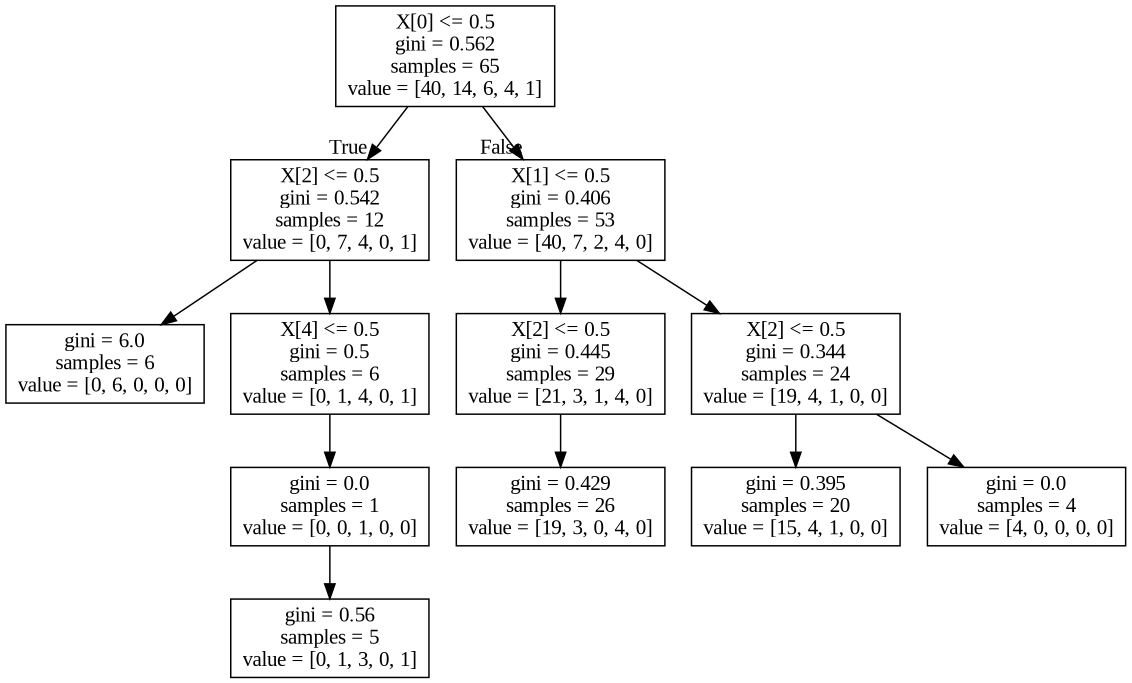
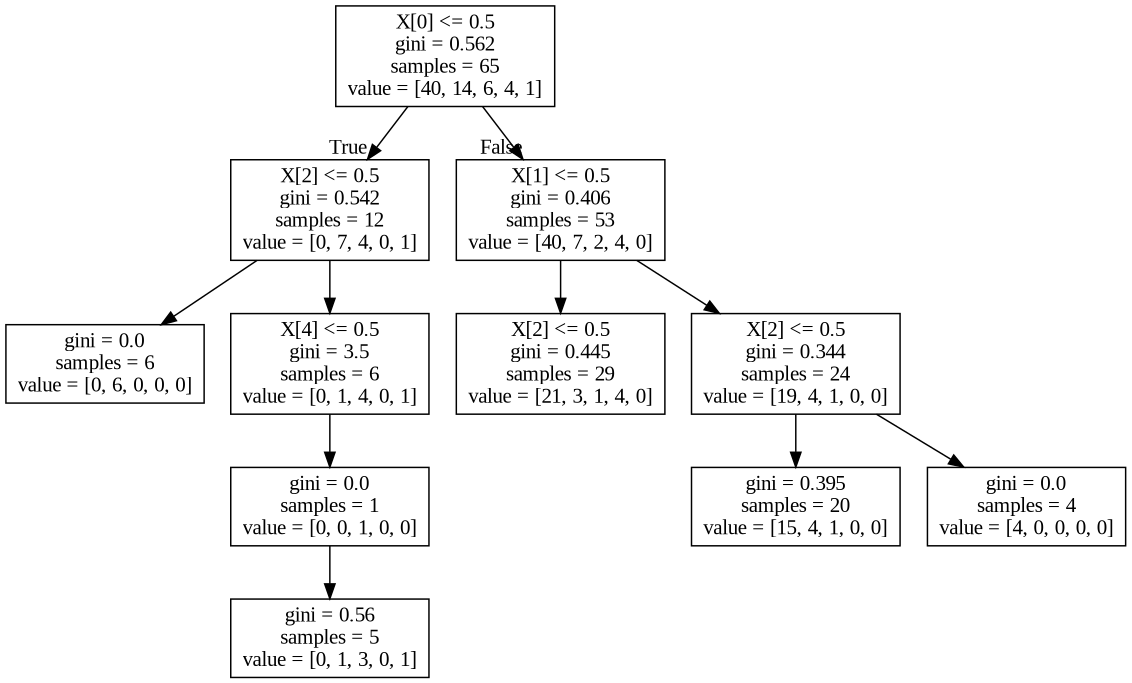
node "gini = 6.0 samples = 6 value = [0, 6, 0, 0, 0]": label "gini = 6.0 samples = 6 value = [0, 6, 0, 0, 0]" -> "gini = 0.0 samples = 6 value = [0, 6, 0, 0, 0]"
node "X[4] <= 0.5 gini = 0.5 samples = 6 value = [0, 1, 4, 0, 1]": label "X[4] <= 0.5 gini = 0.5 samples = 6 value = [0, 1, 4, 0, 1]" -> "X[4] <= 0.5 gini = 3.5 samples = 6 value = [0, 1, 4, 0, 1]"
node "gini = 0.429 samples = 26 value = [19, 3, 0, 4, 0]": removed
